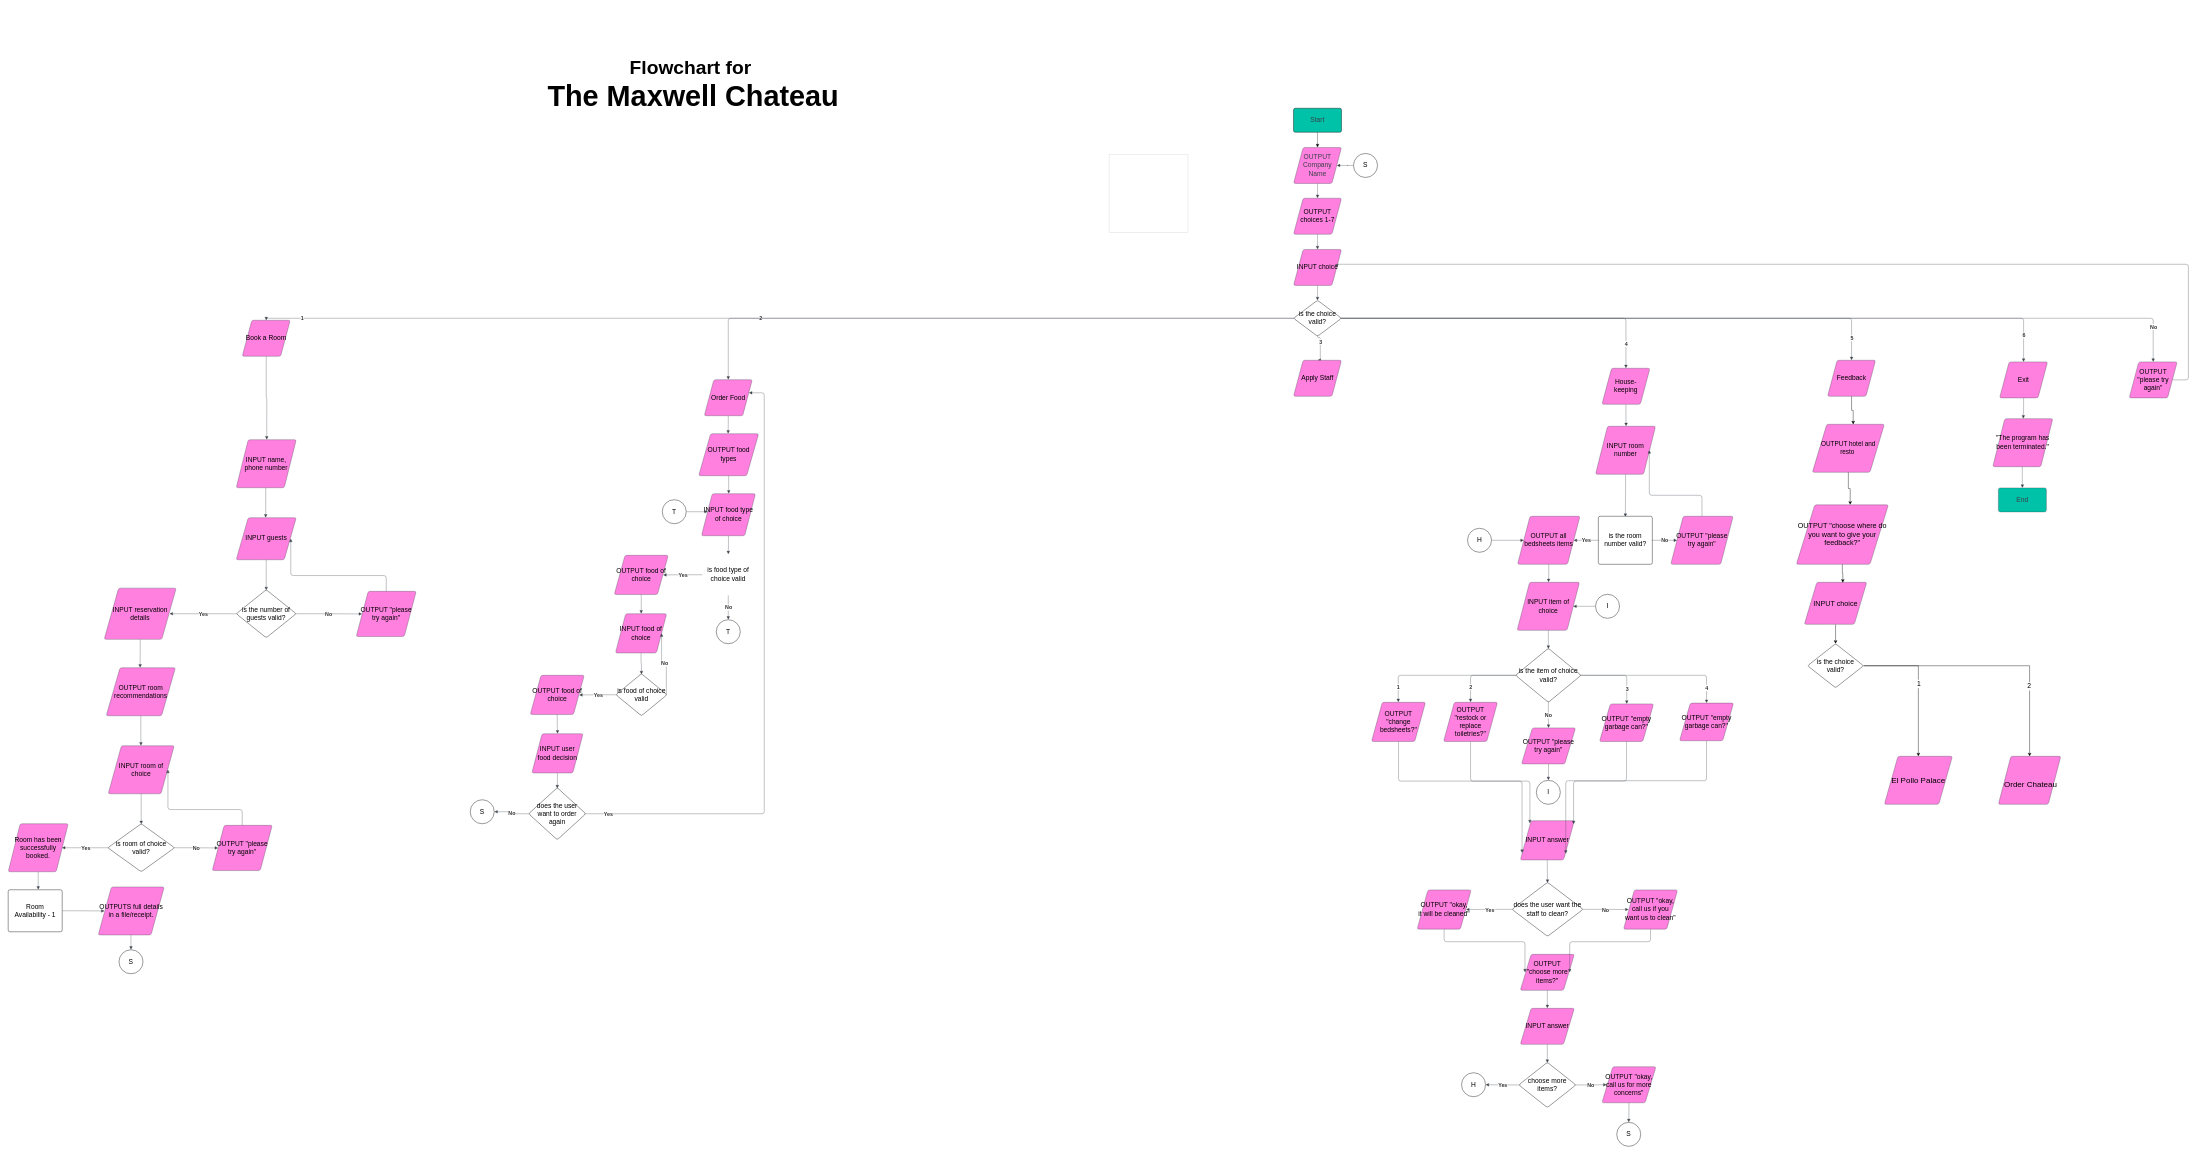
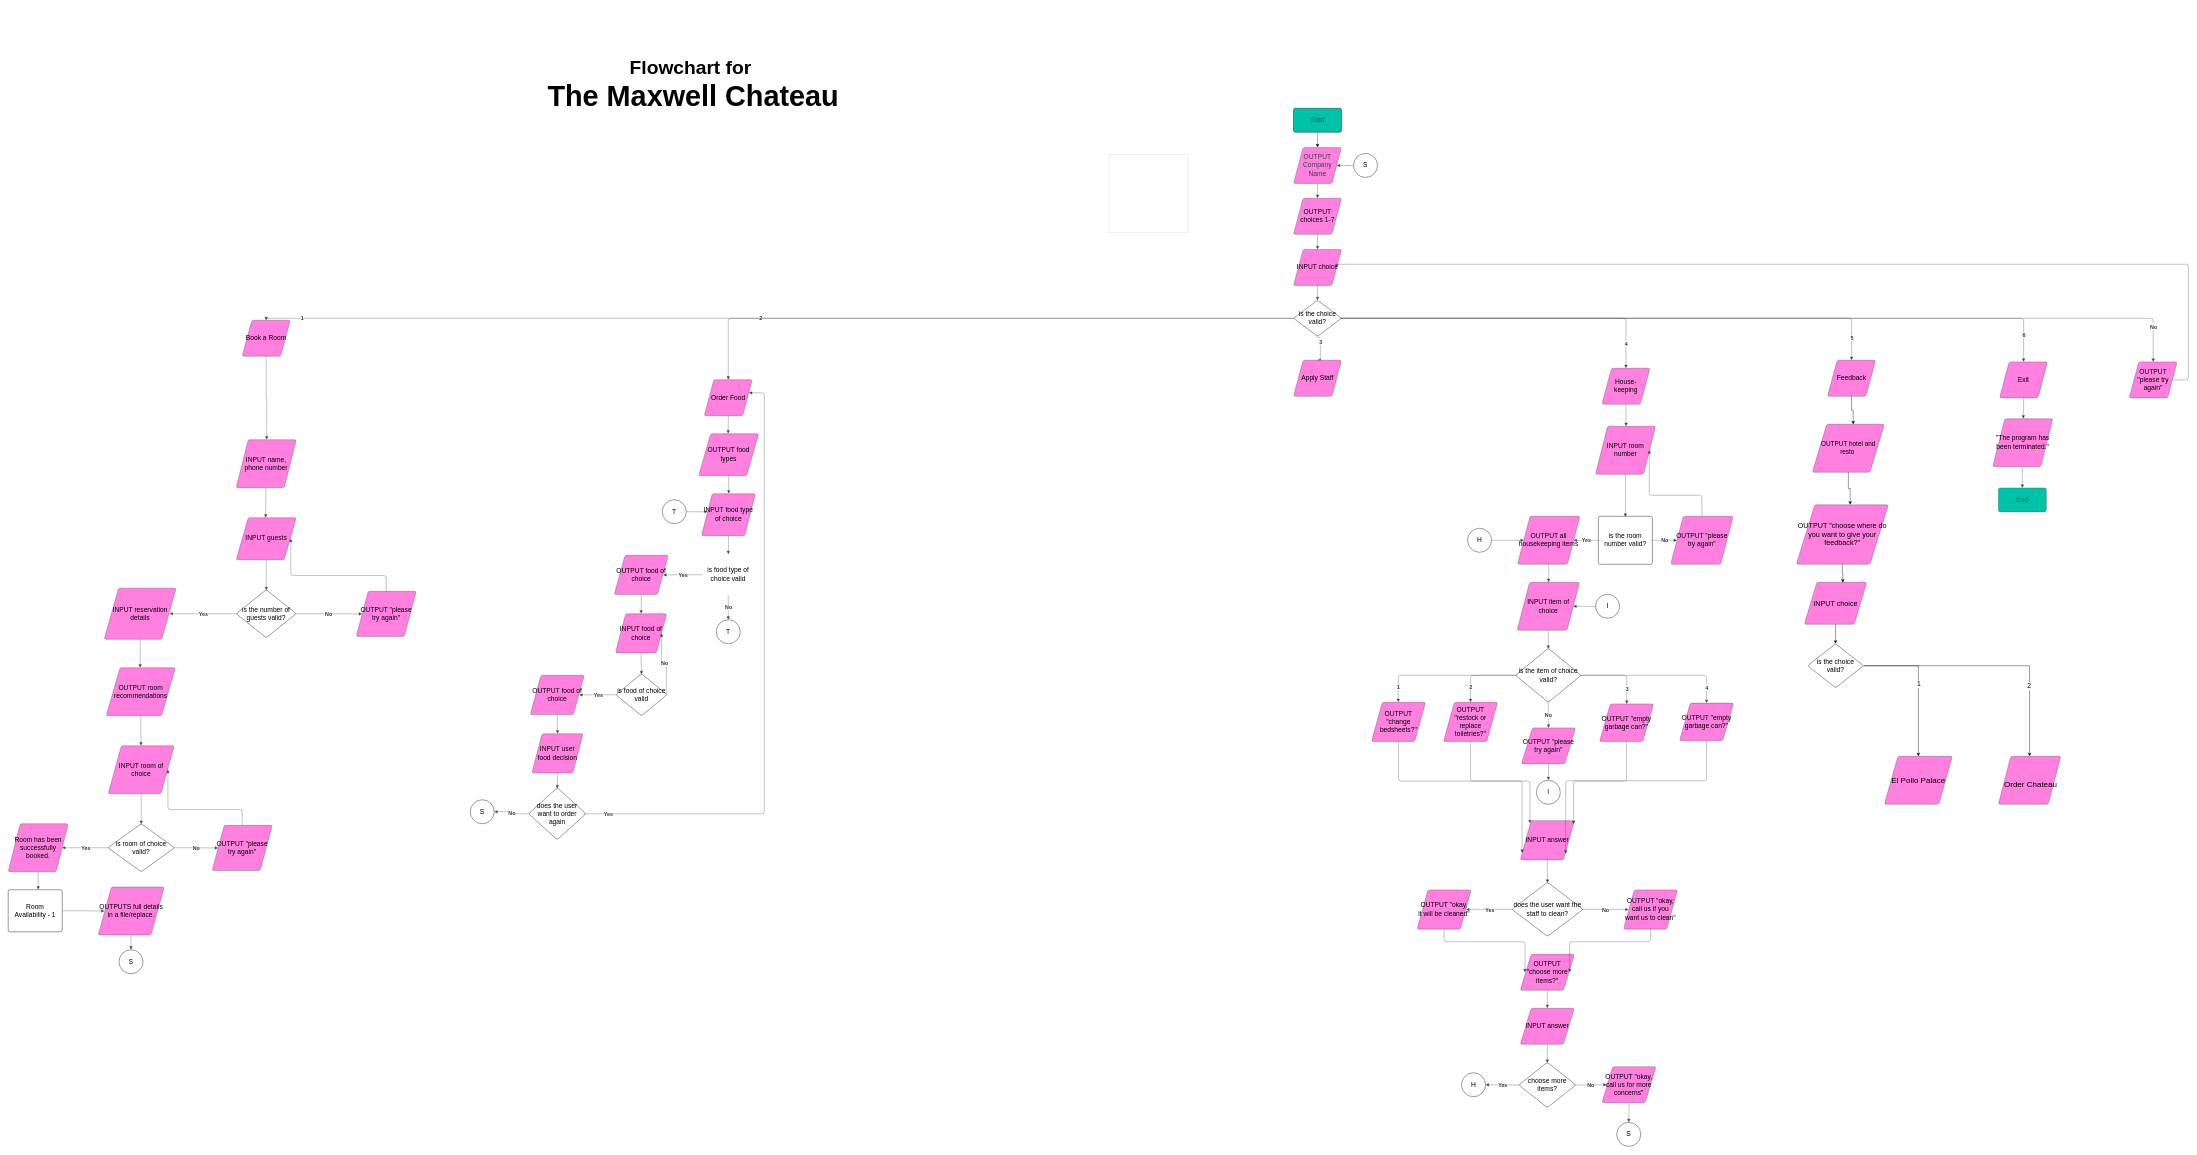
node "OUTPUT all bedsheets items": label "OUTPUT all bedsheets items" -> "OUTPUT all housekeeping items"
node "OUTPUTS full details in a file/receipt.": label "OUTPUTS full details in a file/receipt." -> "OUTPUTS full details in a file/replace."
